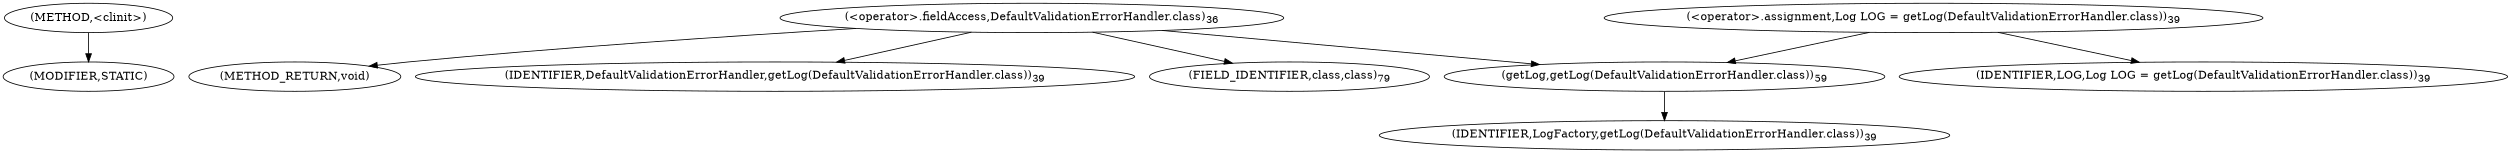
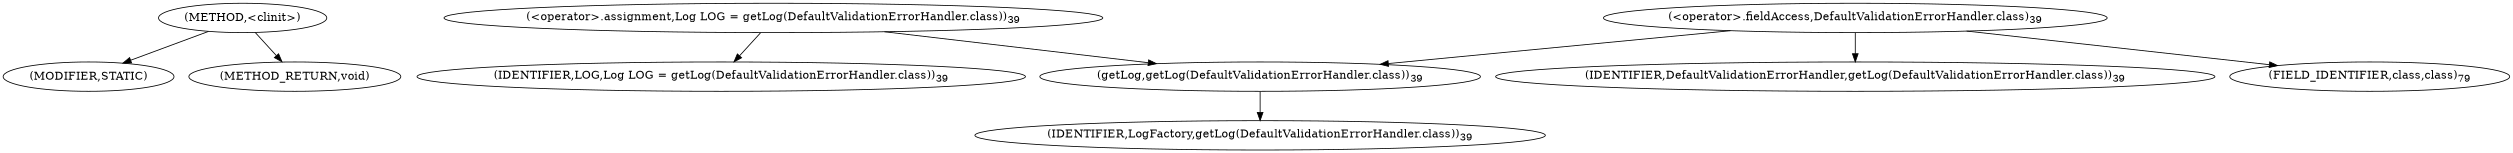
node "(<operator>.fieldAccess,DefaultValidationErrorHandler.class)": text "36" -> "39"
edge "(<operator>.fieldAccess,DefaultValidationErrorHandler.class)" -> "(METHOD_RETURN,void)": now "(METHOD,<clinit>)" -> "(METHOD_RETURN,void)"
node "(getLog,getLog(DefaultValidationErrorHandler.class))": text "59" -> "39"
